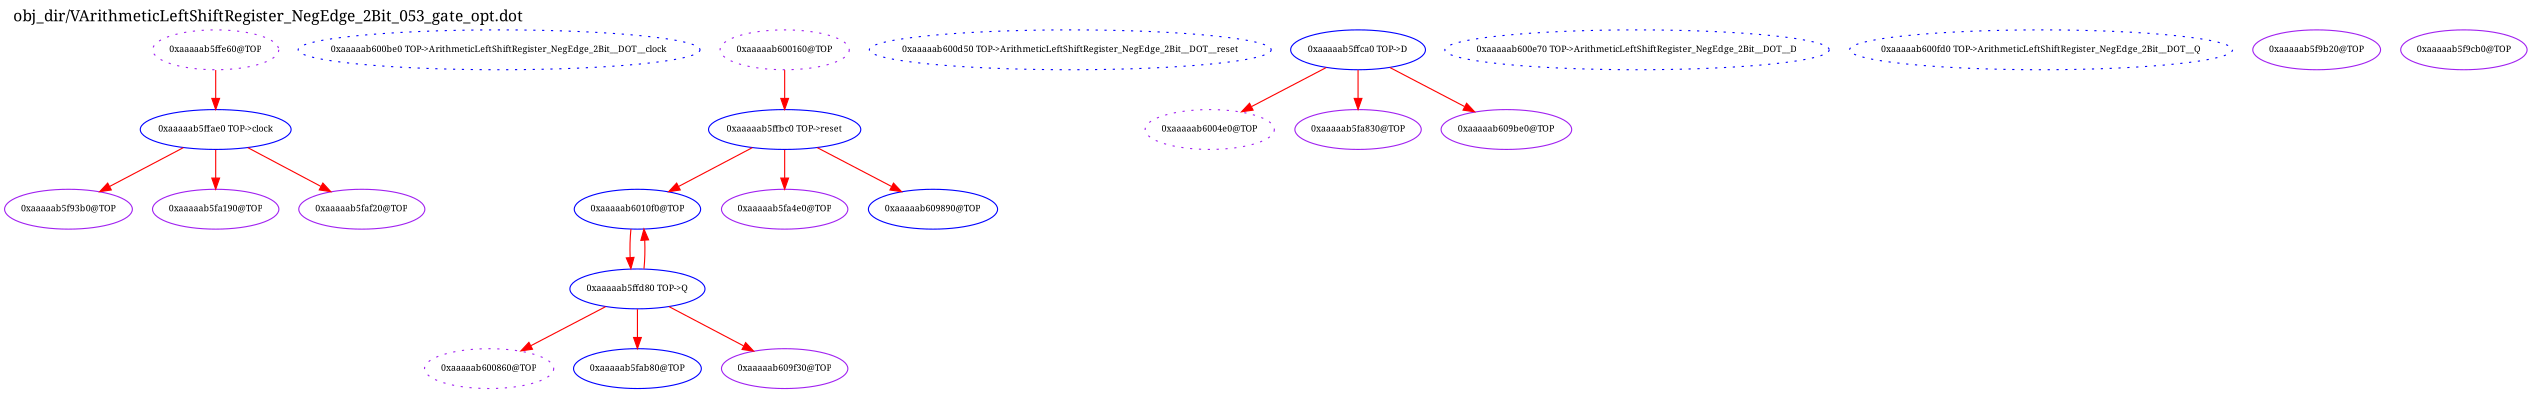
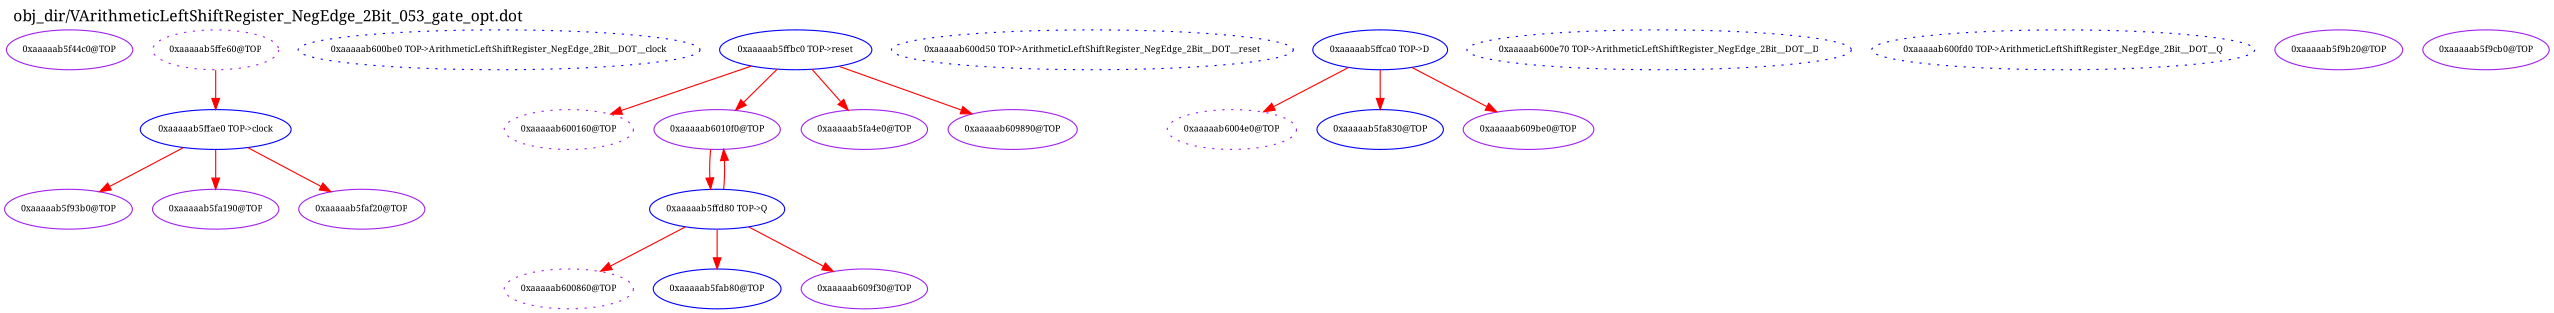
node "0xaaaaab5f44c0@TOP": added
edge "0xaaaaab600160@TOP" -> "0xaaaaab5ffbc0 TOP->reset": reversed
node "0xaaaaab5fa830@TOP": color purple -> blue
node "0xaaaaab6010f0@TOP": color blue -> purple
node "0xaaaaab609890@TOP": color blue -> purple
